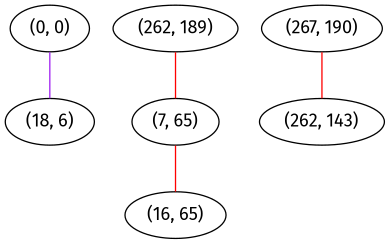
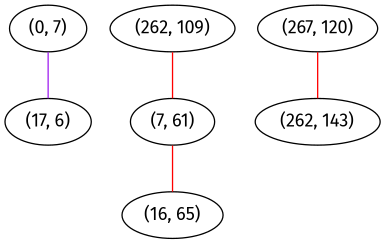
node "(0, 0)": label "(0, 0)" -> "(0, 7)"
node "(262, 189)": label "(262, 189)" -> "(262, 109)"
node "(267, 190)": label "(267, 190)" -> "(267, 120)"
node "(18, 6)": label "(18, 6)" -> "(17, 6)"
node "(7, 65)": label "(7, 65)" -> "(7, 61)"
